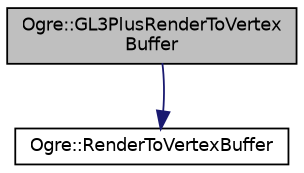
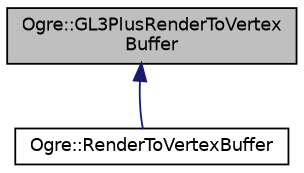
edge "Ogre::GL3PlusRenderToVertex Buffer" -> "Ogre::RenderToVertexBuffer": reversed
